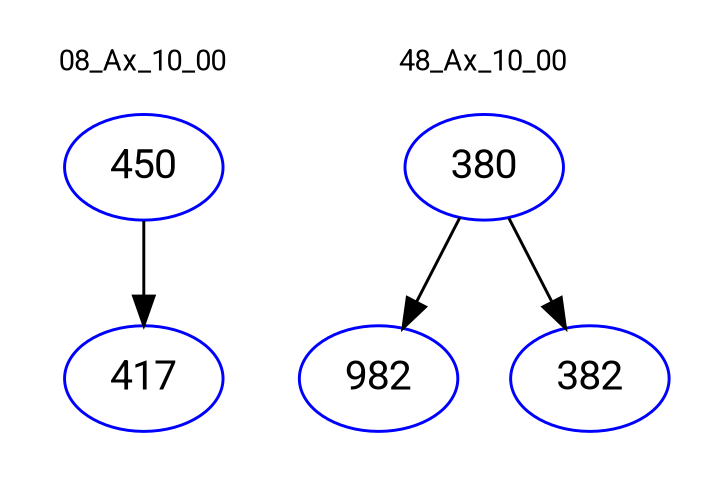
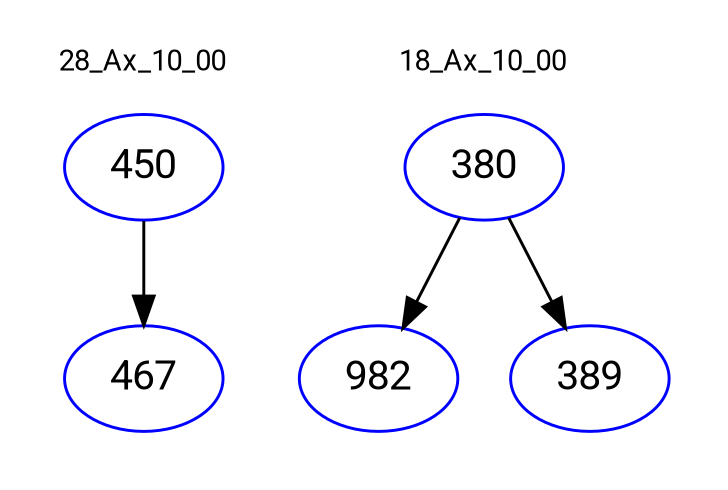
cluster "08_Ax_10_00": label "08_Ax_10_00" -> "28_Ax_10_00"
cluster "48_Ax_10_00": label "48_Ax_10_00" -> "18_Ax_10_00"
node "417": label "417" -> "467"
node "382": label "382" -> "389"
